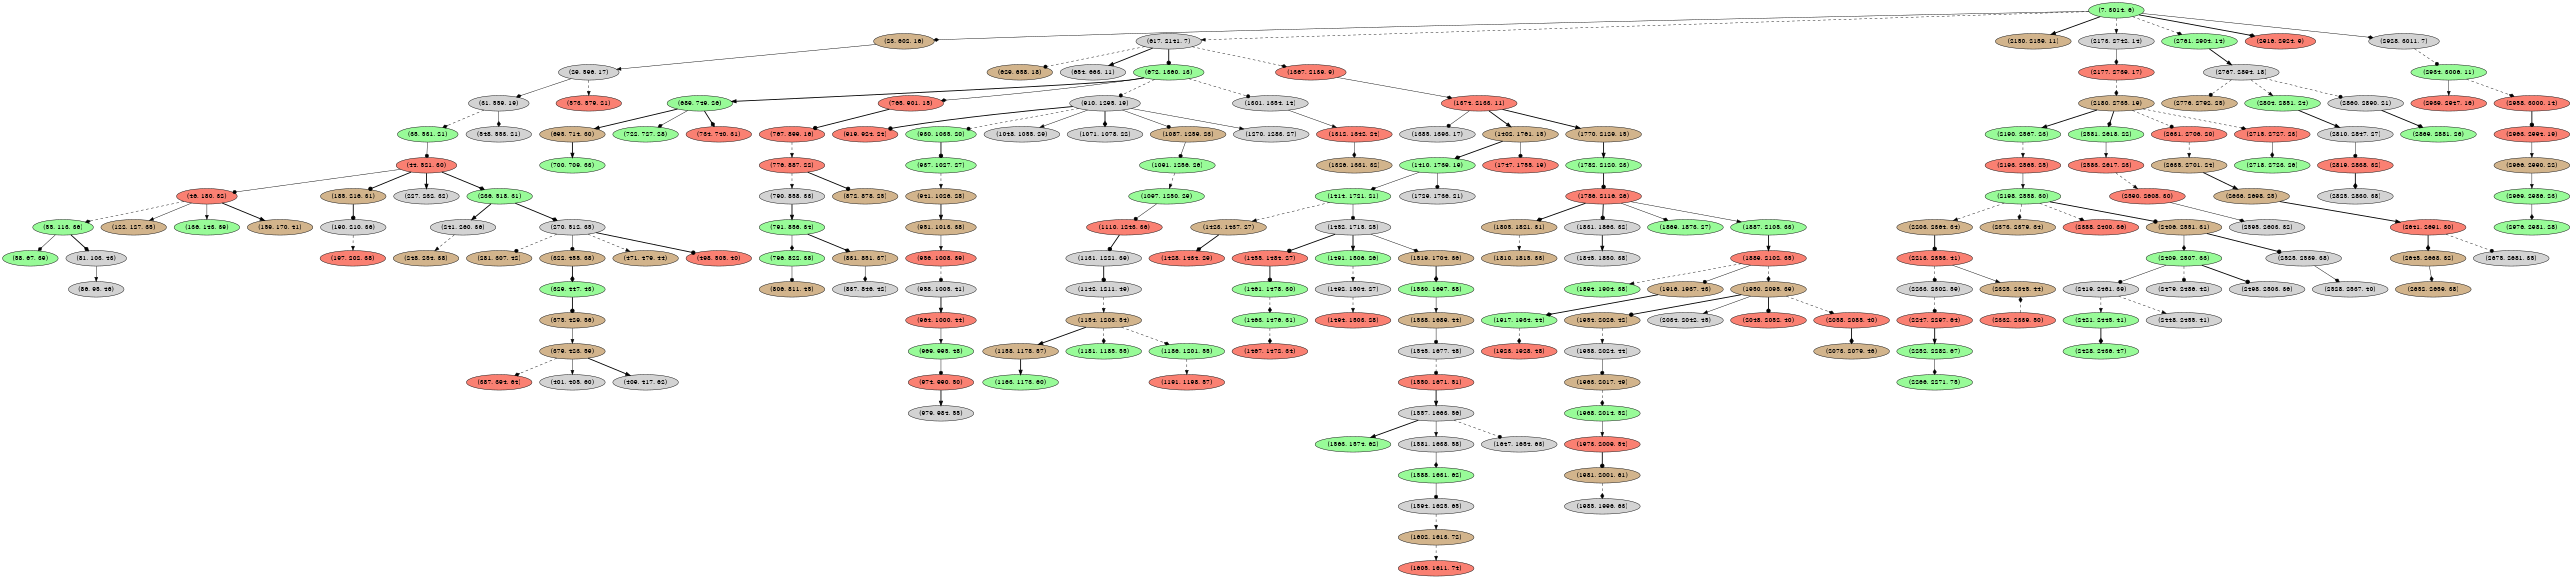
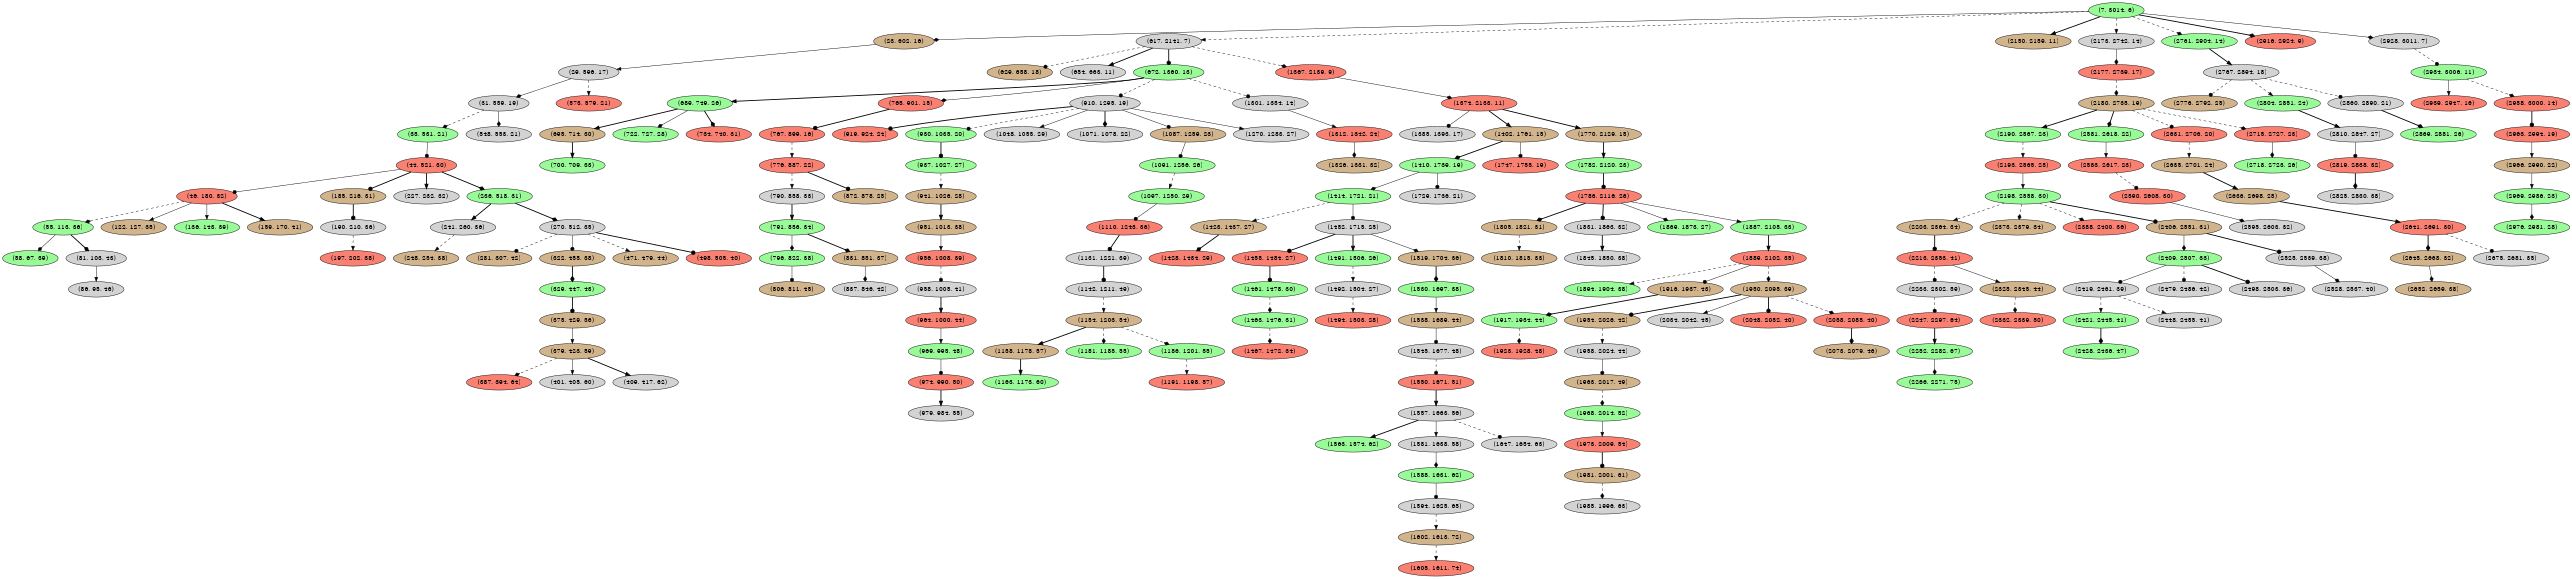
edge "(2583, 2617, 23)" -> "(2590, 2608, 30)": arrowhead normal -> dot
edge "(2332, 2339, 50)" -> "(2325, 2345, 44)": reversed
